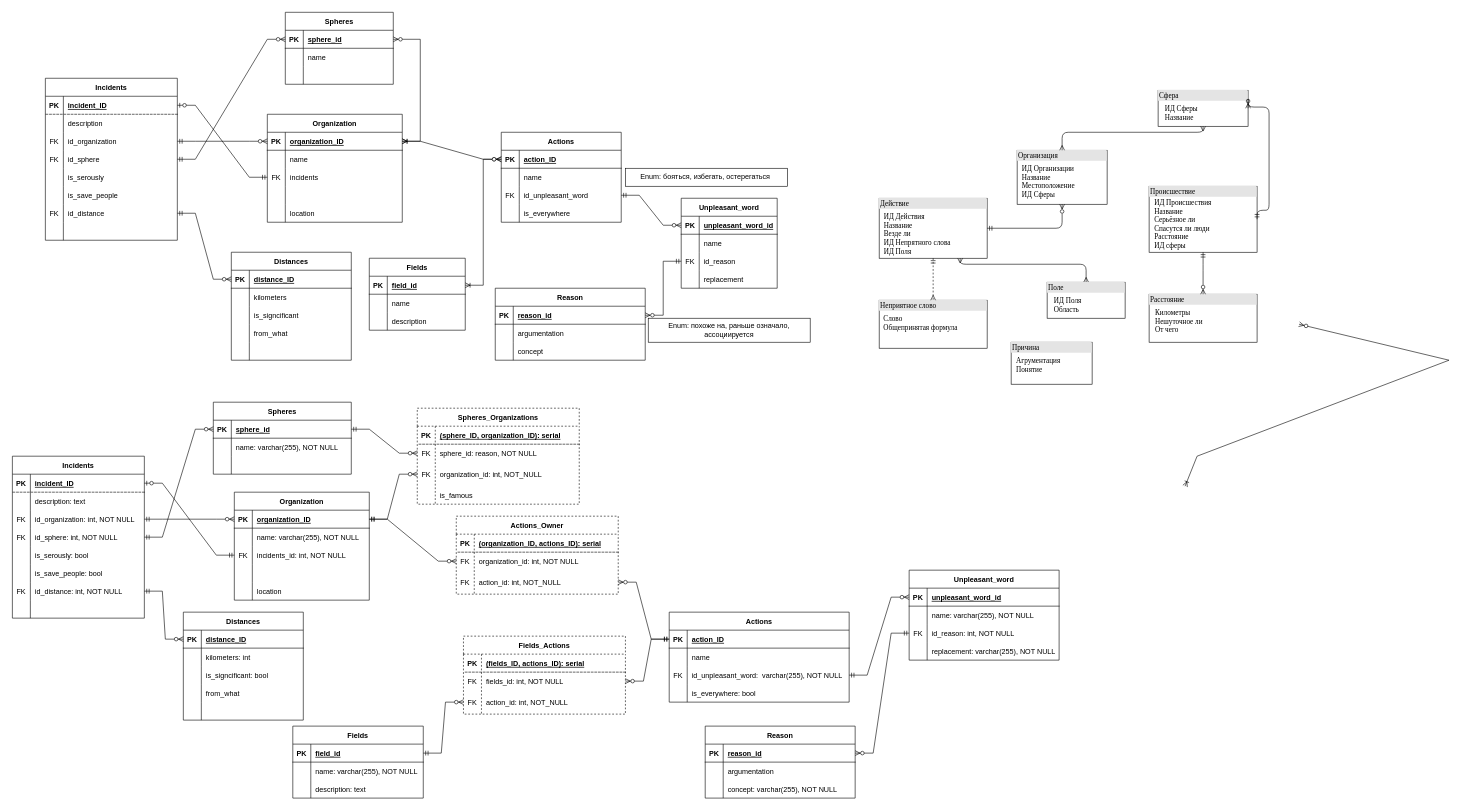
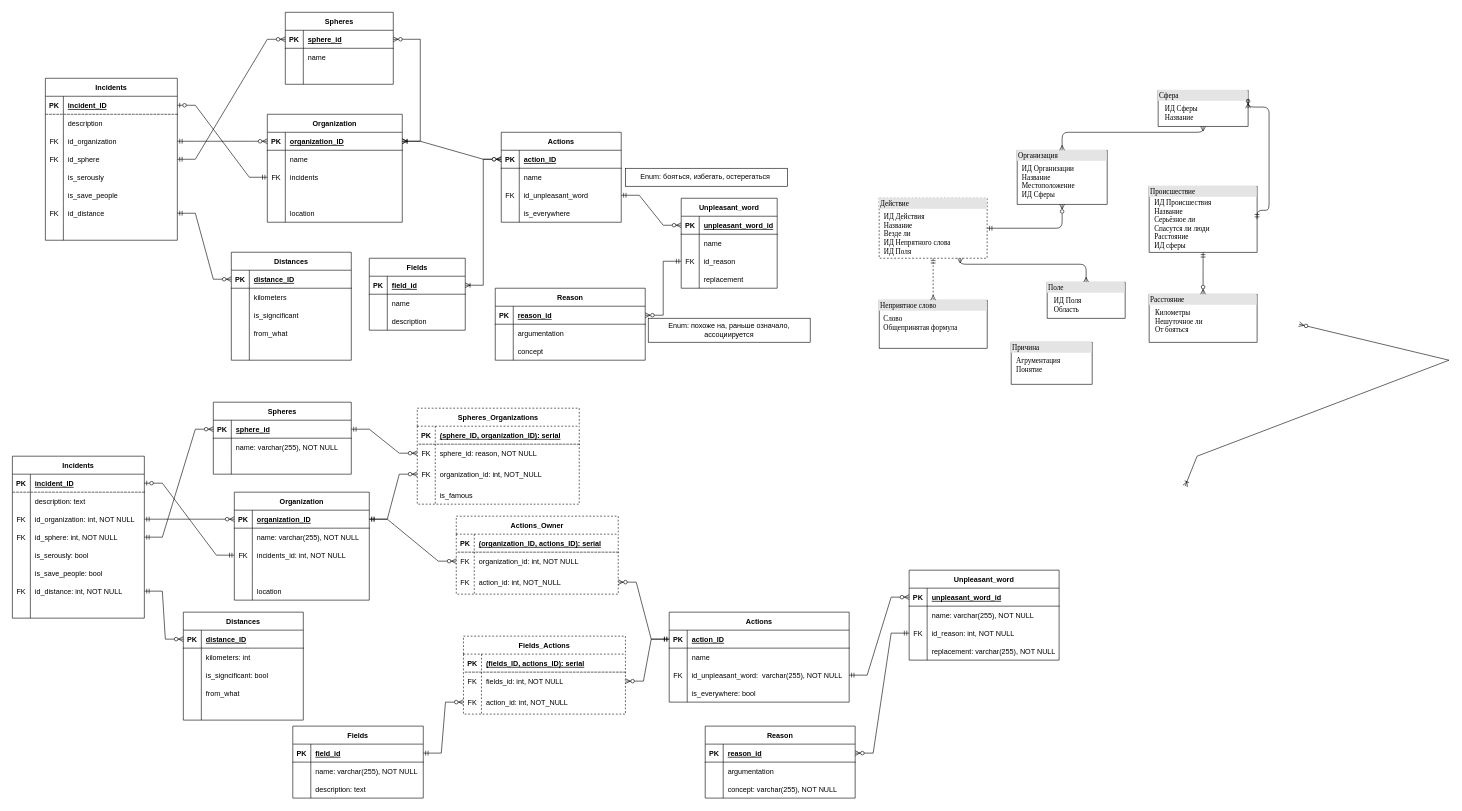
node "Действие ИД Действия Название Везде ли ИД Непрятного слова ИД Поля": style solid -> dashed
node "Расстояние Километры Нешуточное ли От чего": label "Расстояние Километры Нешуточное ли От чего" -> "Расстояние Километры Нешуточное ли От бояться"
